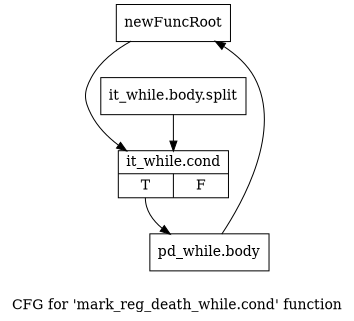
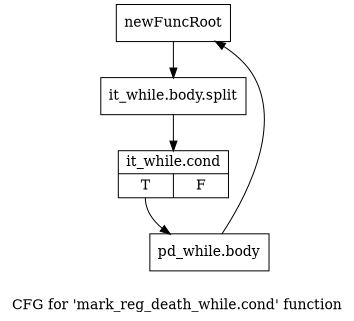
edge "newFuncRoot" -> "it_while.cond": now "newFuncRoot" -> "it_while.body.split"
